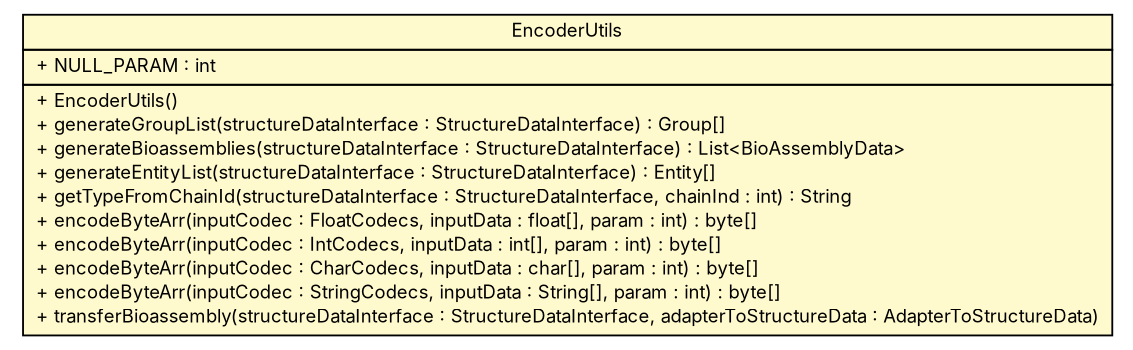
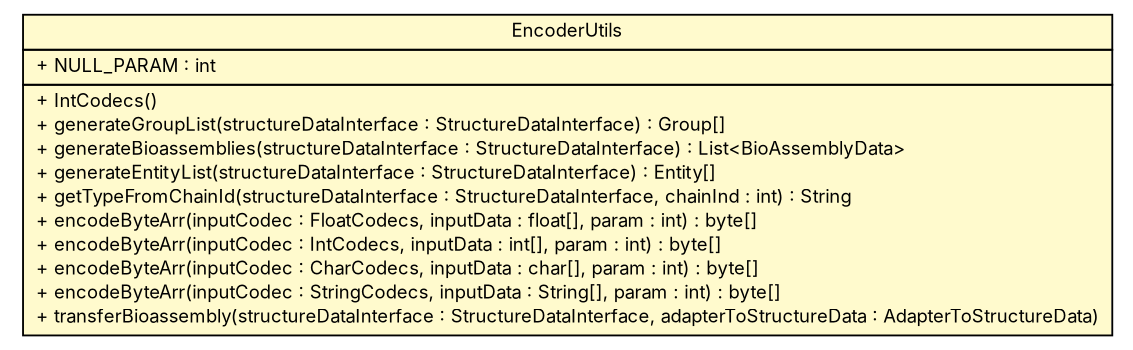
node "EncoderUtils": text "+ EncoderUtils()" -> "+ IntCodecs()"
